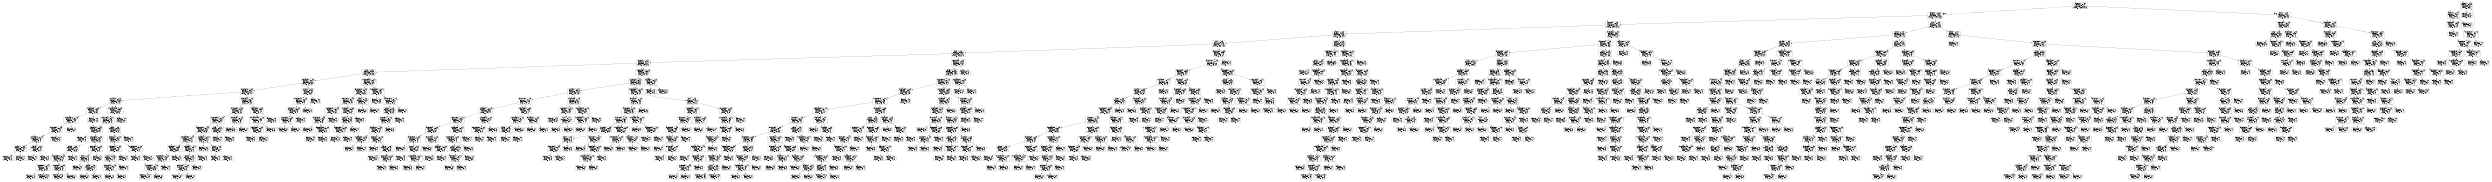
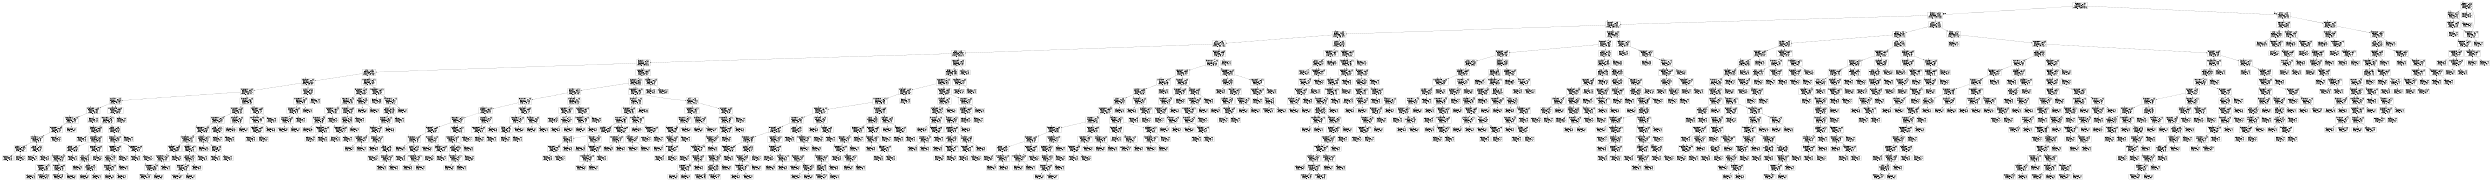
node "forumng_2 <= 0.5 entropy = 0.881 resource = 10 value = [7, 3]": label "forumng_2 <= 0.5 entropy = 0.881 resource = 10 value = [7, 3]" -> "forumng_2 <= 0.5 entropy = 0.881 samples = 10 value = [7, 3]"
node "forumng_0 <= 0.5 acumneg = 0.971 samples = 5 value = [2, 3]": label "forumng_0 <= 0.5 acumneg = 0.971 samples = 5 value = [2, 3]" -> "forumng_0 <= 0.5 entropy = 0.971 samples = 5 value = [2, 3]"
node "forumng_3 <= 0.5 entropy = 0.989 samples = 16 value = [7, 9]": removed
